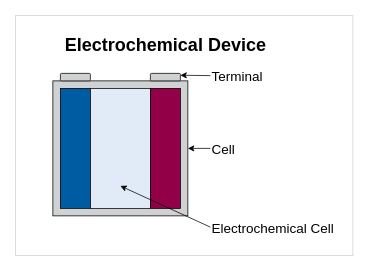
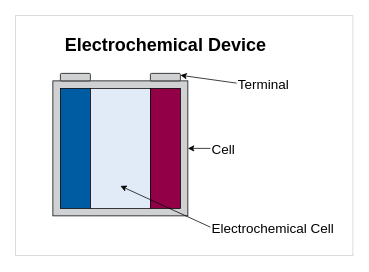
node "Terminal": moved (248, 75) -> (274, 83)
